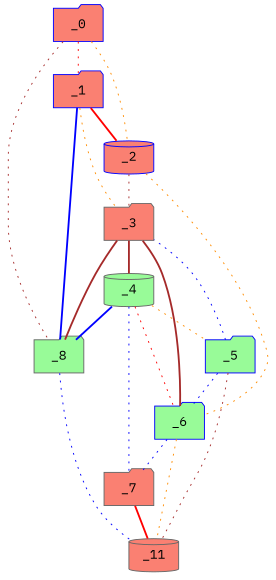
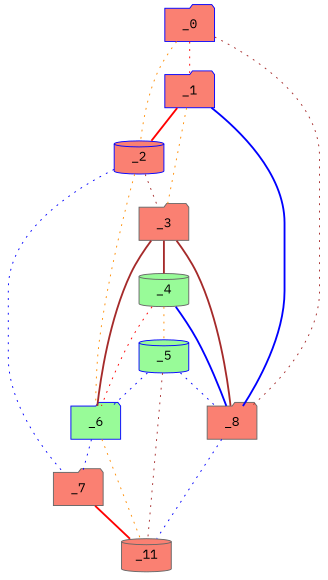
edge "_3" -- "_5": now "_8" -- "_5"
node "_8": fillcolor palegreen -> salmon
node "_5": shape folder -> cylinder
edge "_4" -- "_7": now "_2" -- "_7"
